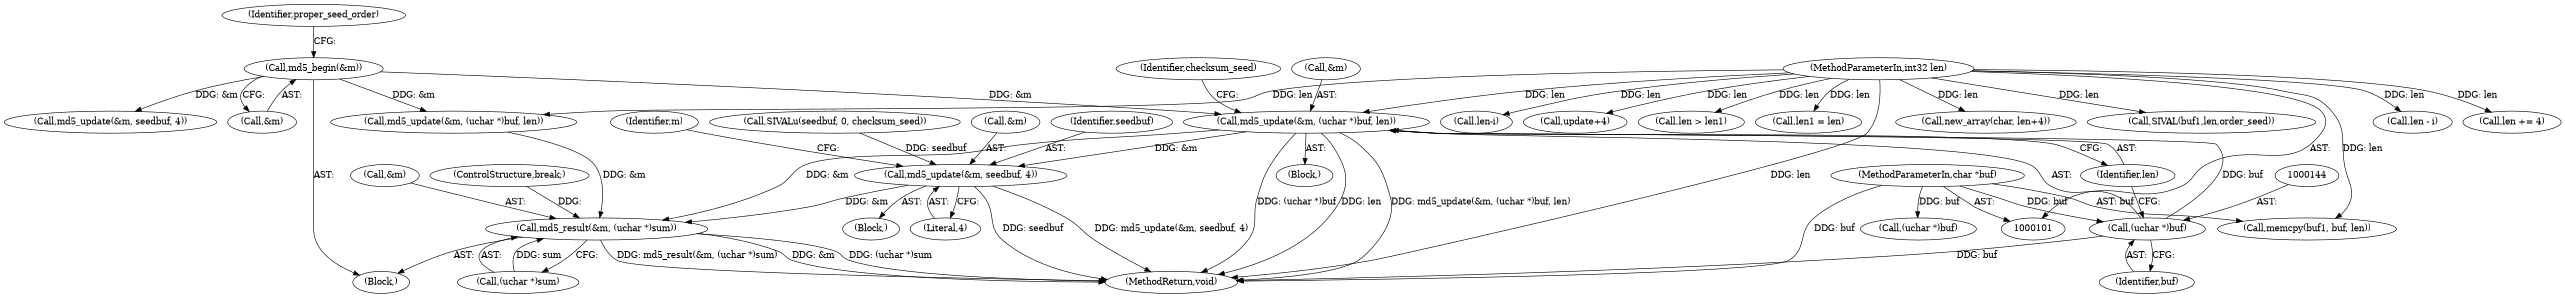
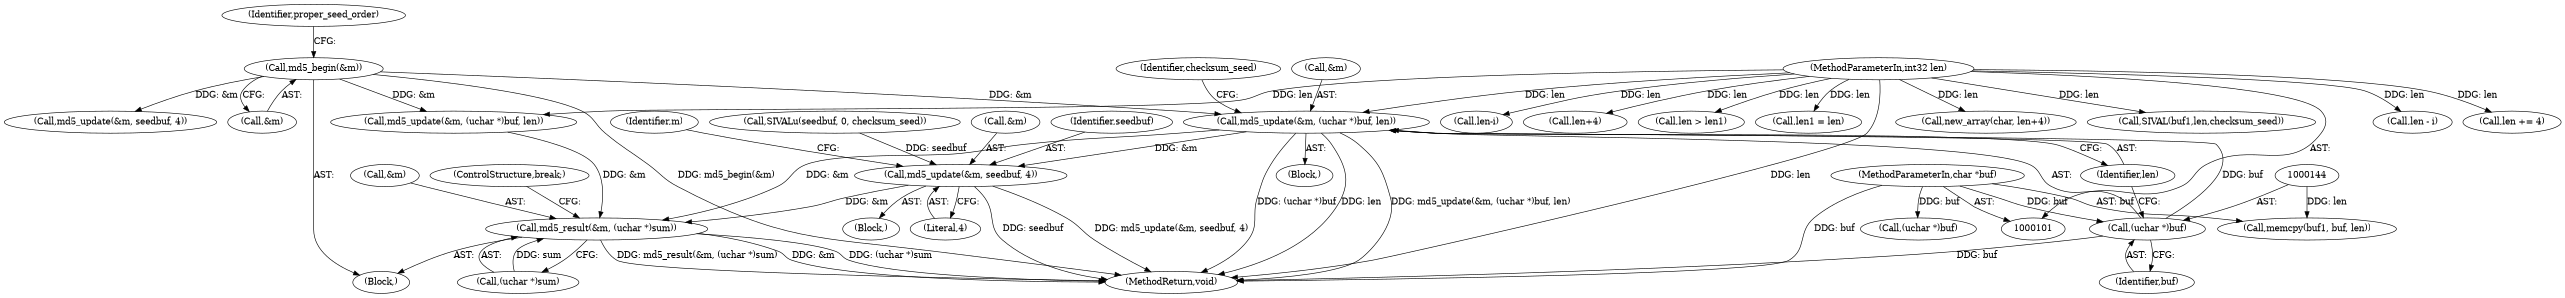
edge "(MethodParameterIn,int32 len)" -> "(Call,memcpy(buf1, buf, len))": now "1000144" -> "(Call,memcpy(buf1, buf, len))"
node "(Call,update+4)": label "(Call,update+4)" -> "(Call,len+4)"
node "(Call,SIVAL(buf1,len,order_seed))": label "(Call,SIVAL(buf1,len,order_seed))" -> "(Call,SIVAL(buf1,len,checksum_seed))"
edge "(ControlStructure,break;)" -> "(Call,md5_result(&m, (uchar *)sum))": label "DDG: " -> "CFG: "
edge "(Call,md5_begin(&m))" -> "(MethodReturn,void)": added, label "DDG: md5_begin(&m)"
